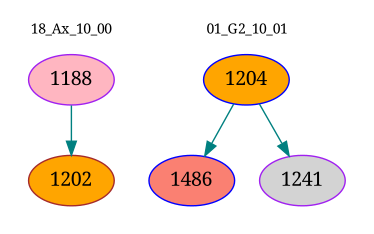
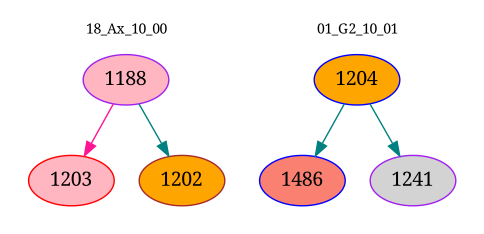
node "1203": added
